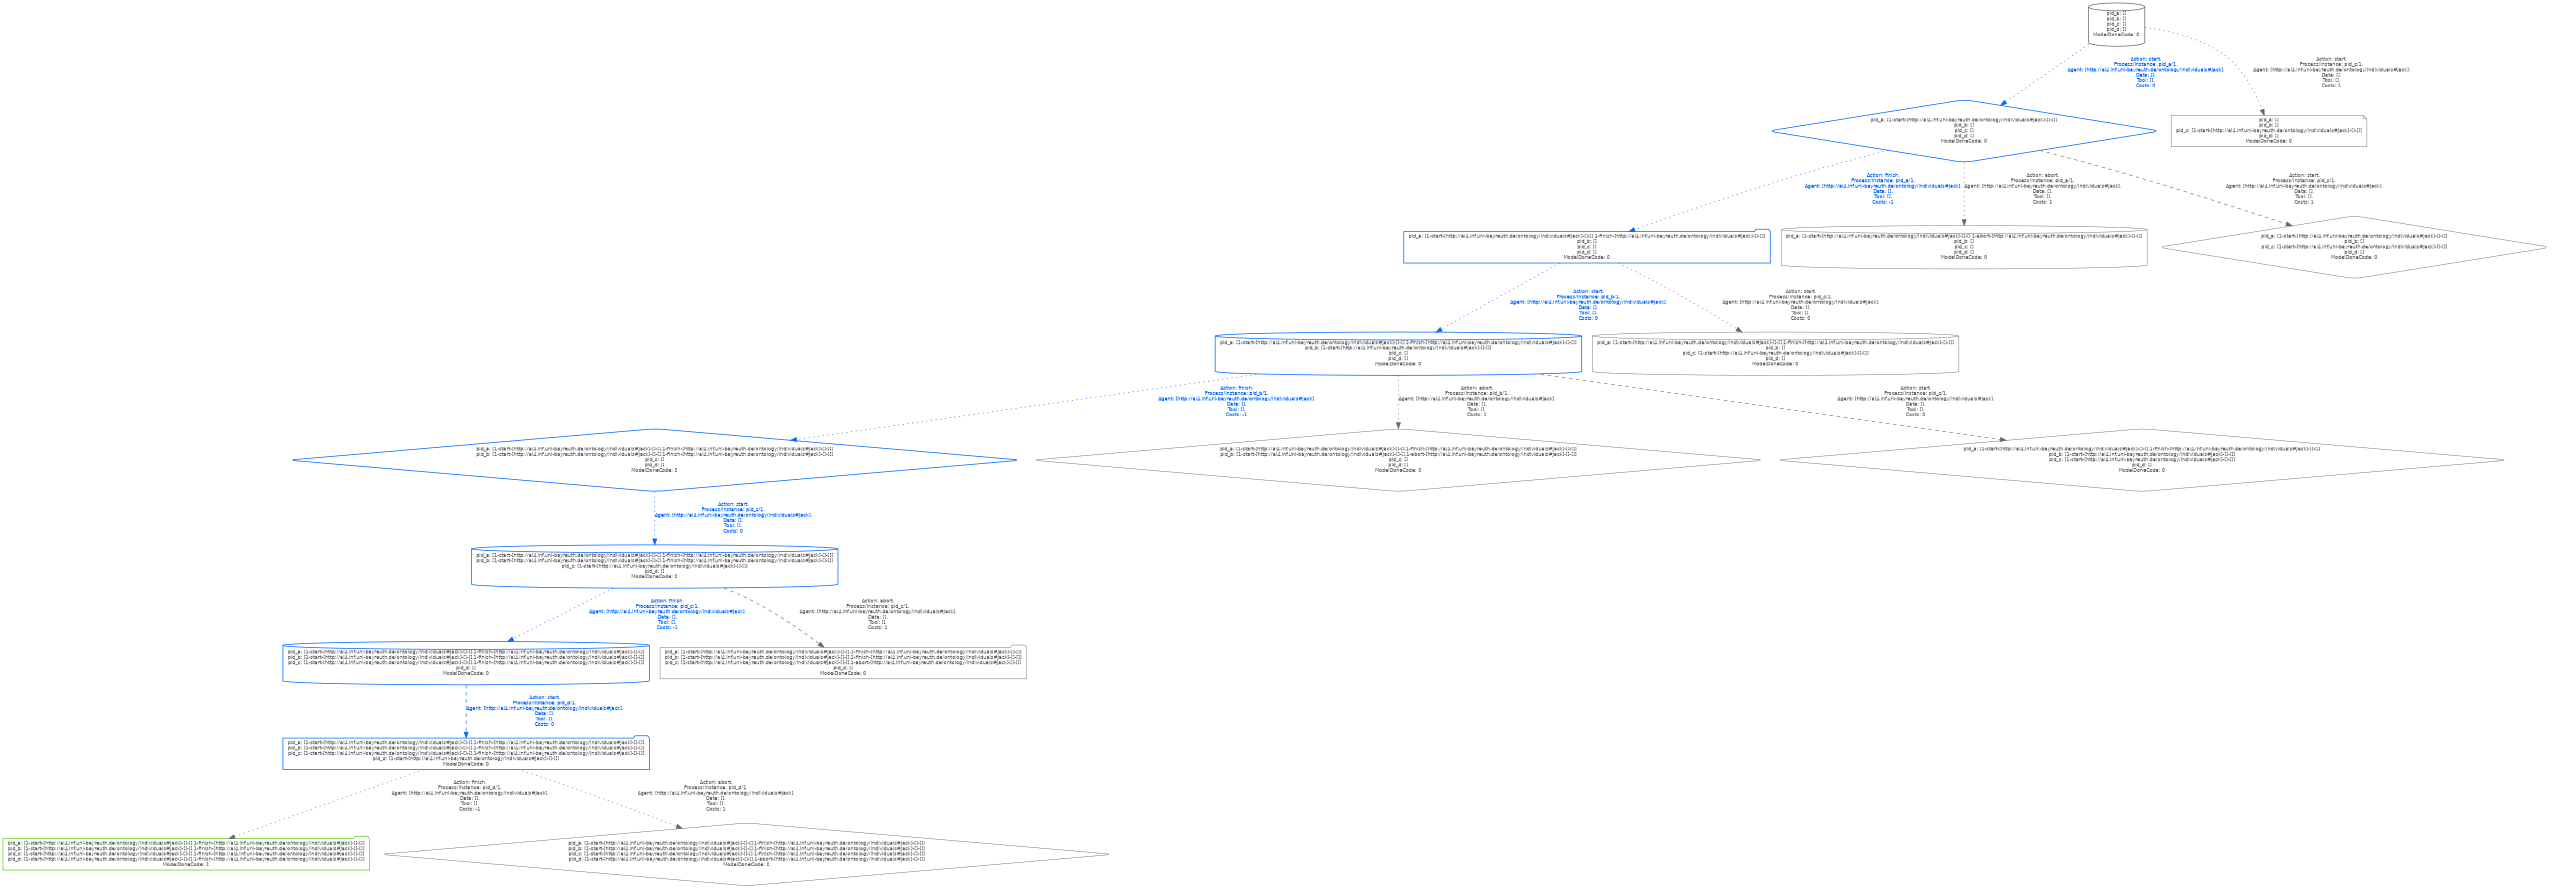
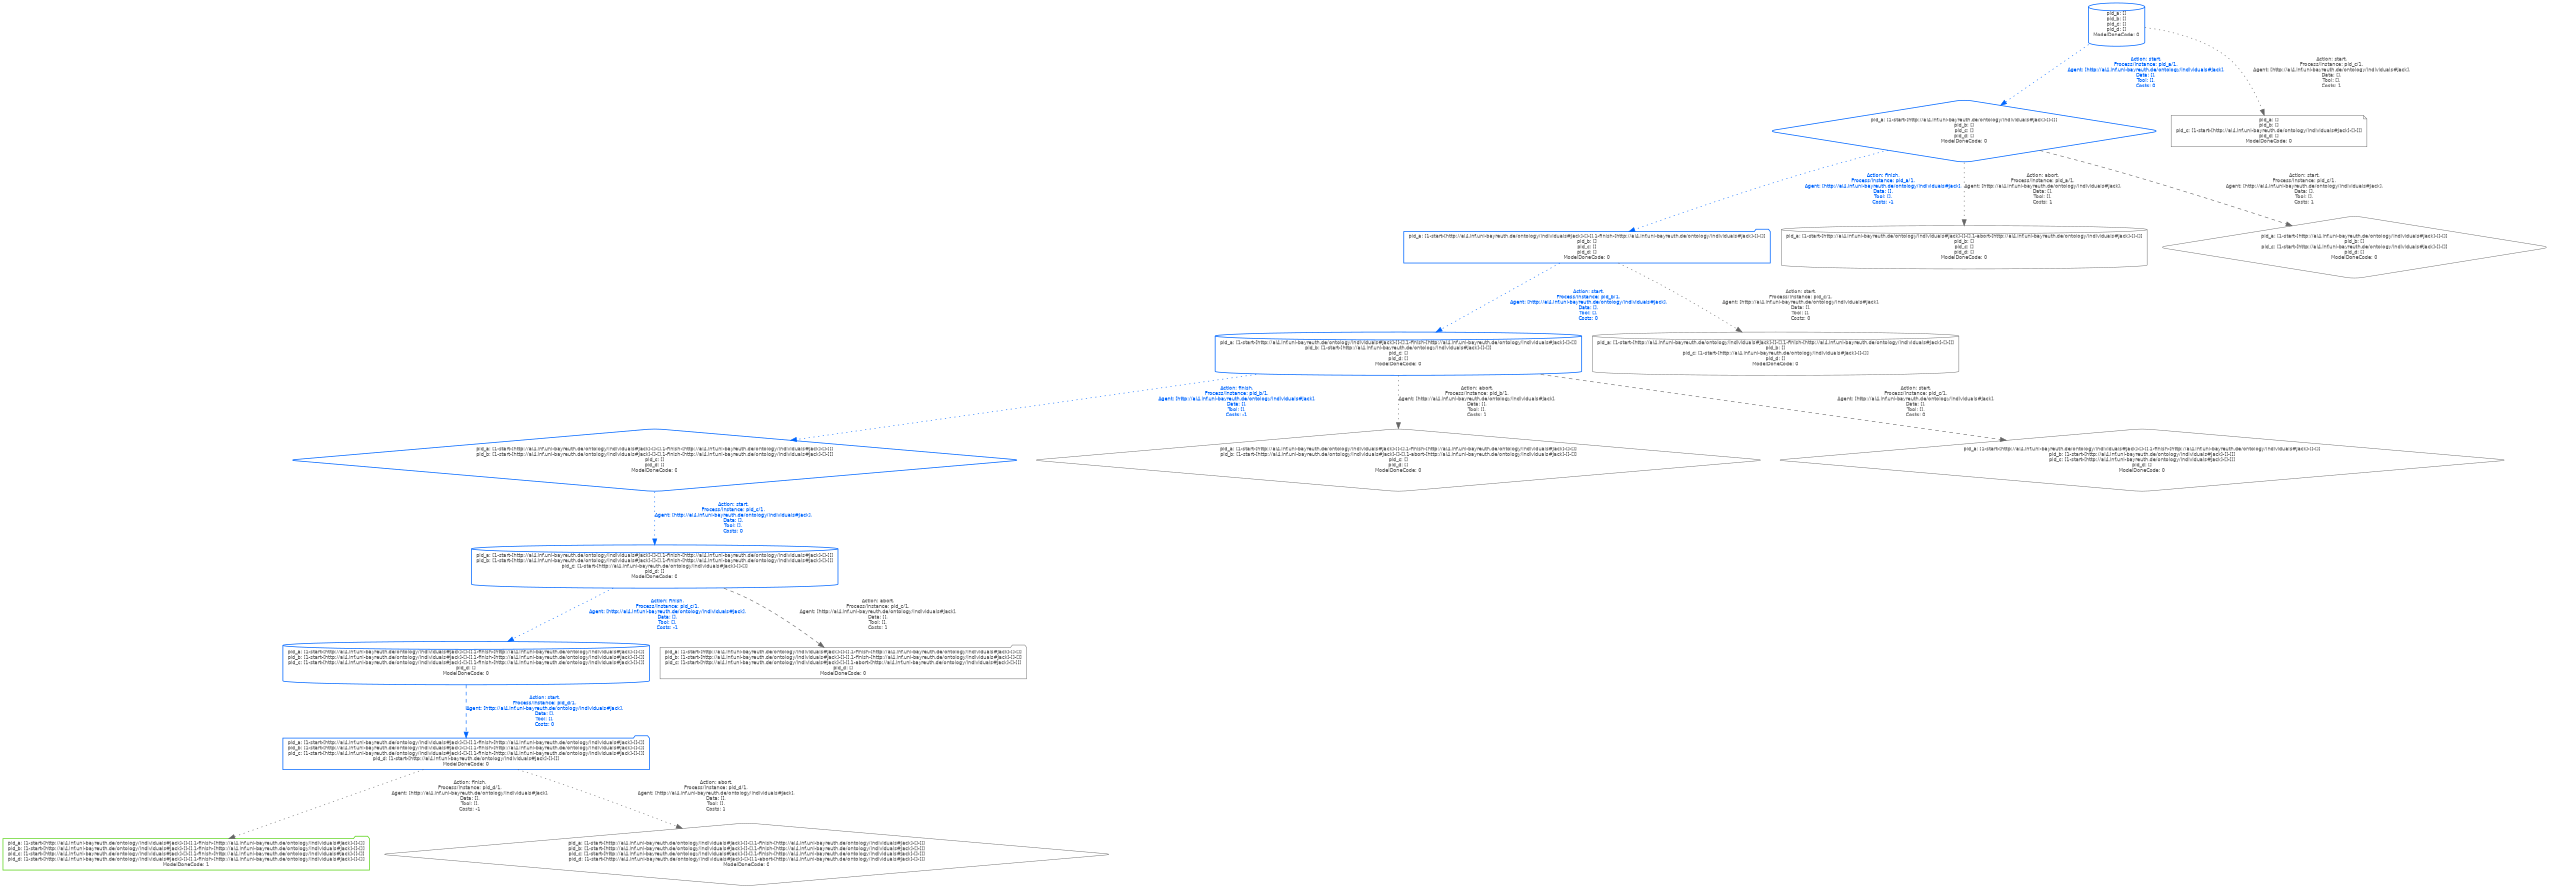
node "pid_a: [] pid_b: [] pid_c: [] pid_d: [] ModelDoneCode: 0": color #666666 -> #0066ff
